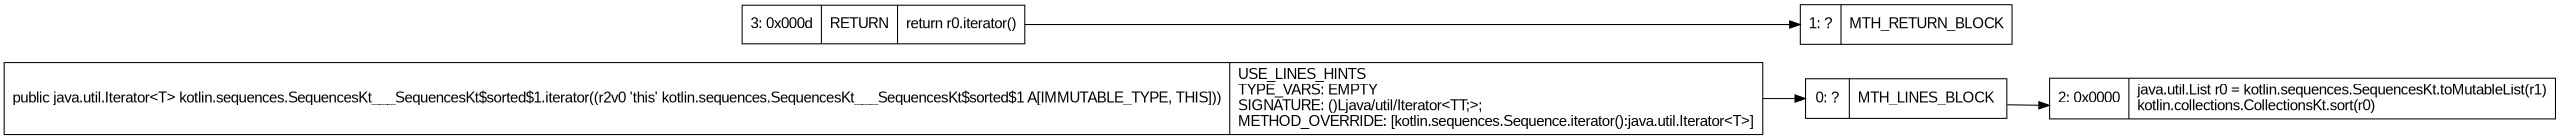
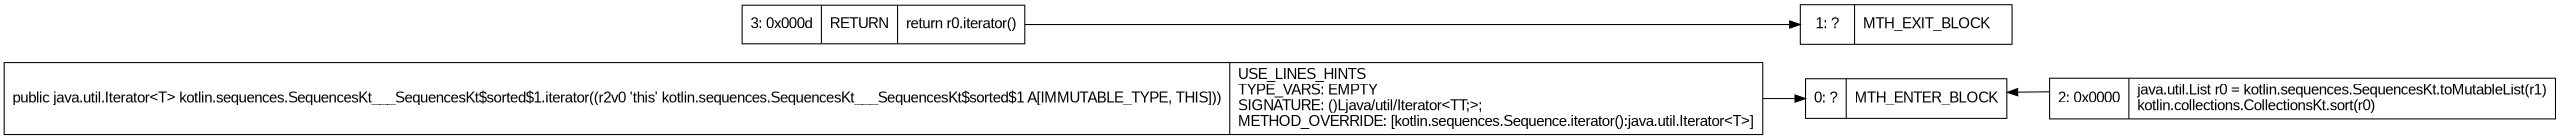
node "1: ?": text "MTH_RETURN_BLOCK" -> "MTH_EXIT_BLOCK"
node "0: ?": text "MTH_LINES_BLOCK" -> "MTH_ENTER_BLOCK"
edge "0: ?" -> "2: 0x0000": reversed
